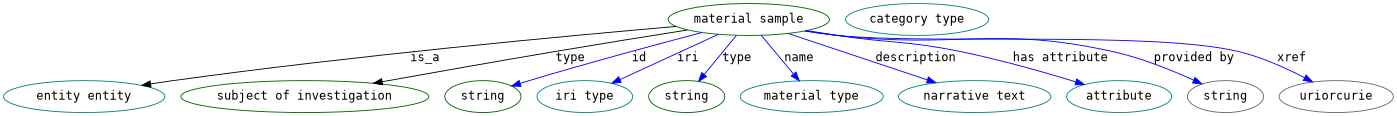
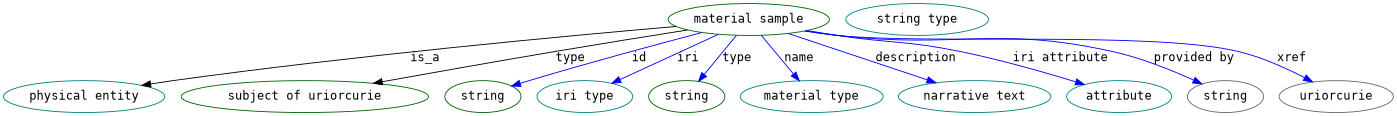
node "category type": label "category type" -> "string type"
edge "material sample" -> "attribute": label "has attribute" -> "iri attribute"
node "entity entity": label "entity entity" -> "physical entity"
node "subject of investigation": label "subject of investigation" -> "subject of uriorcurie"
